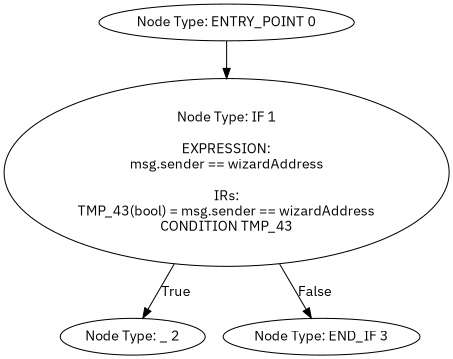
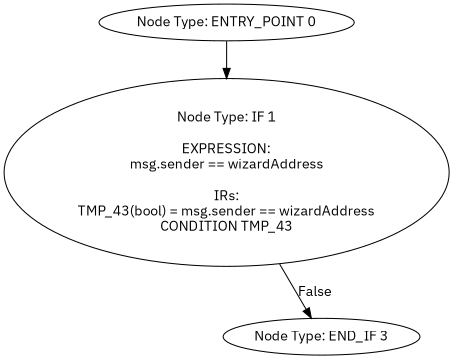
node "Node Type: _ 2": removed
